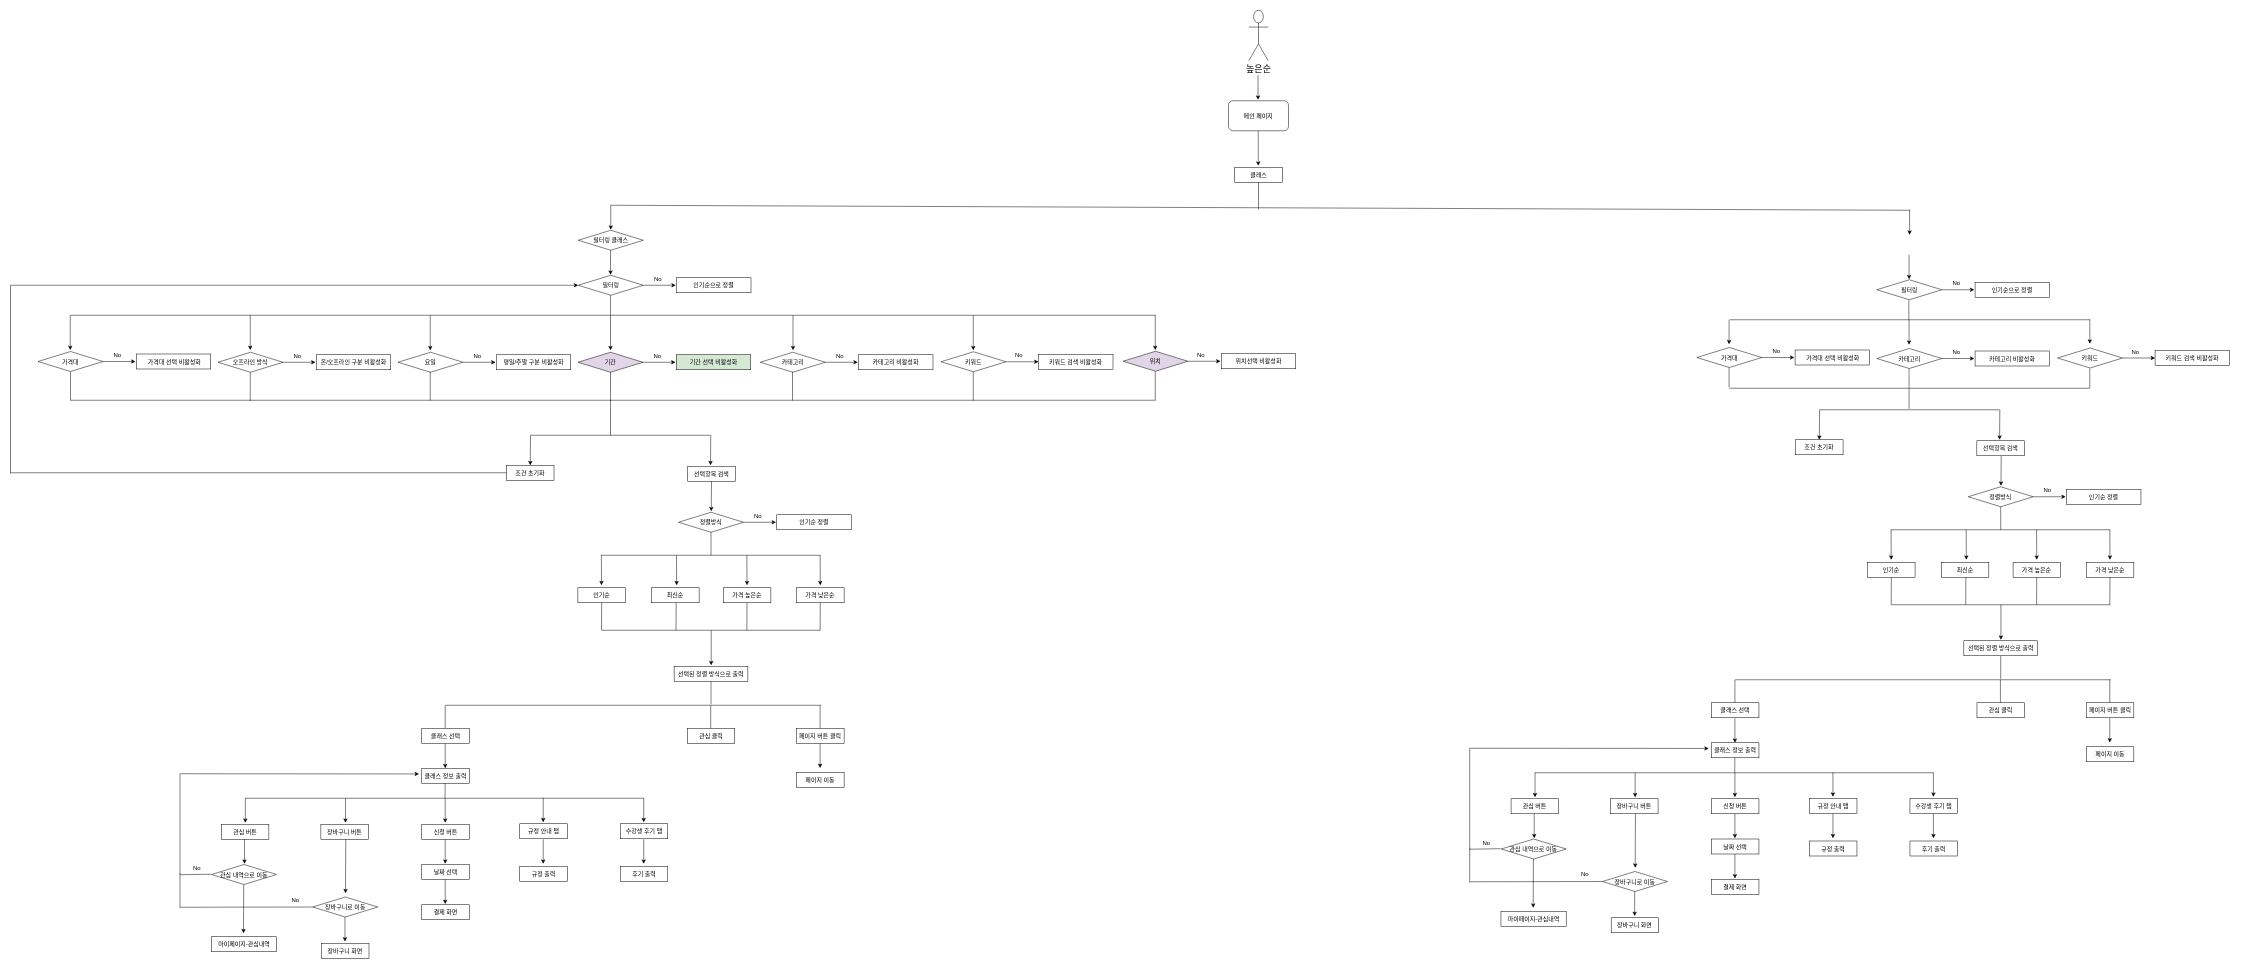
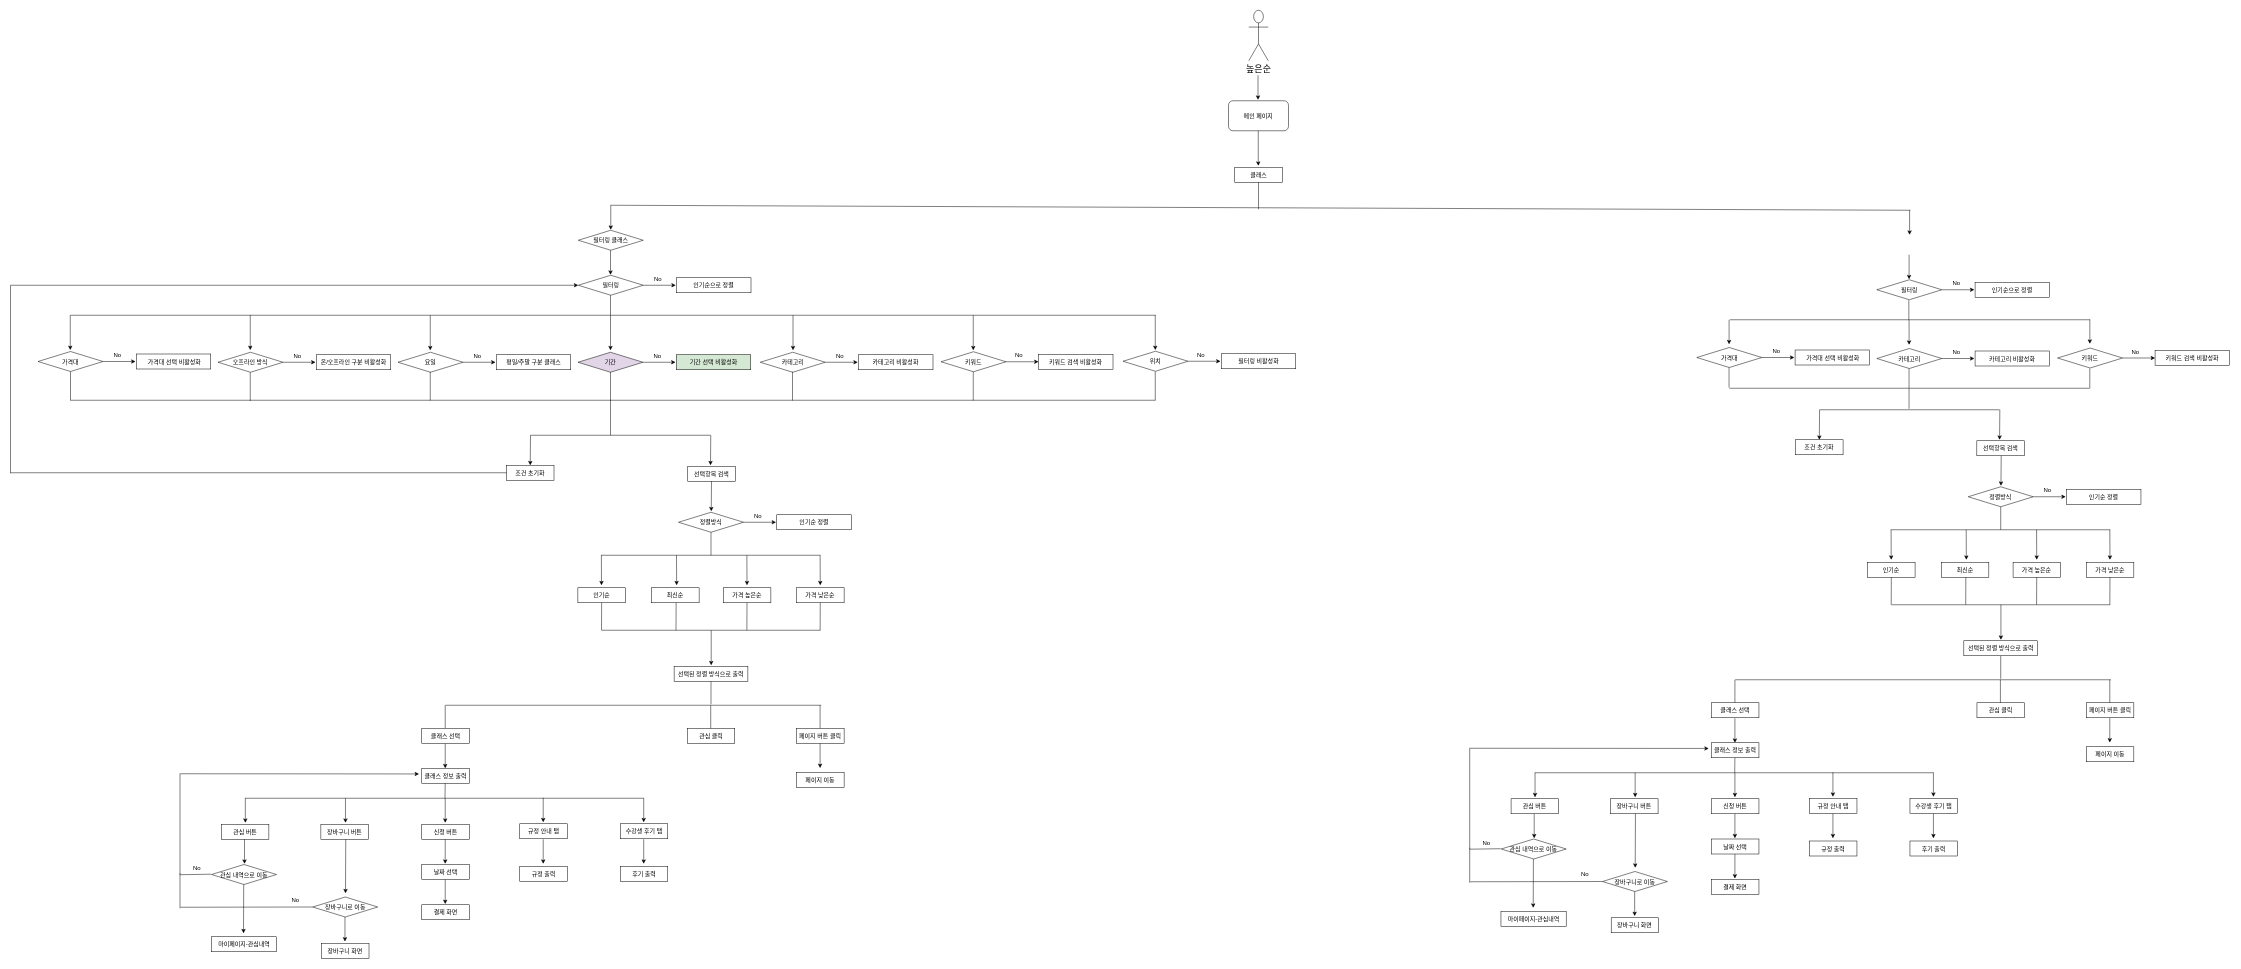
node "위치": fillcolor #e1d5e7 -> #ffffff
node "위치선택 비활성화": label "위치선택 비활성화" -> "필터링 비활성화"
node "평일/주말 구분 비활성화": label "평일/주말 구분 비활성화" -> "평일/주말 구분 클래스"
